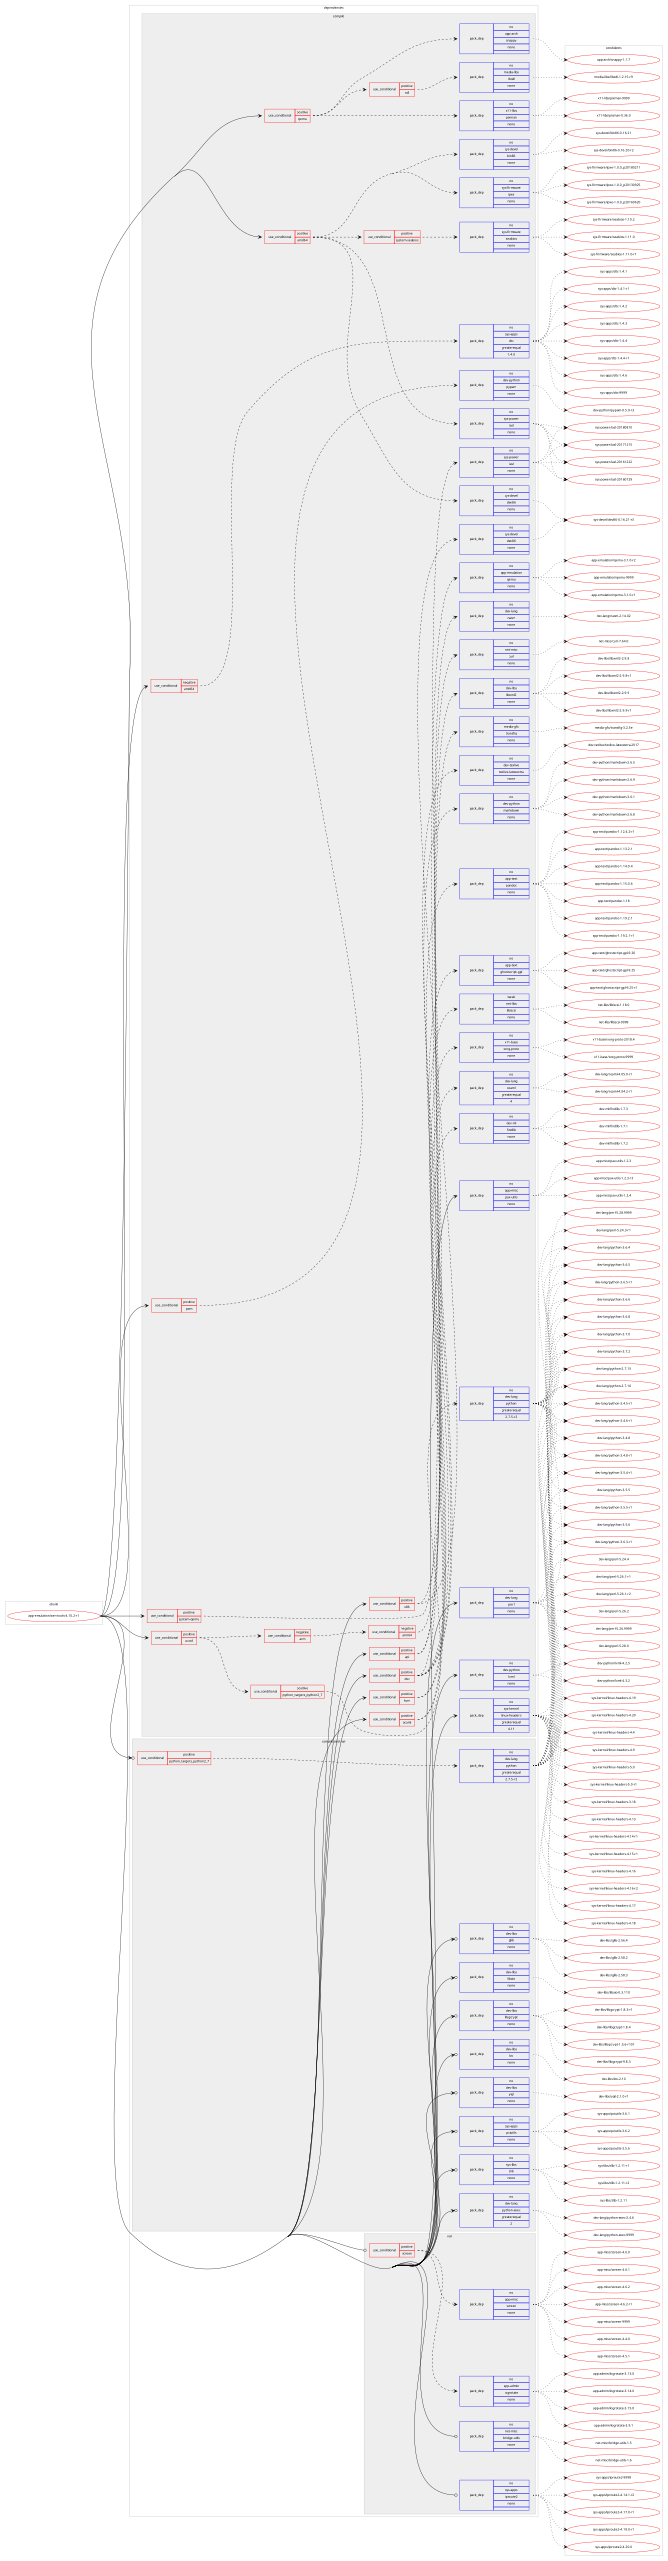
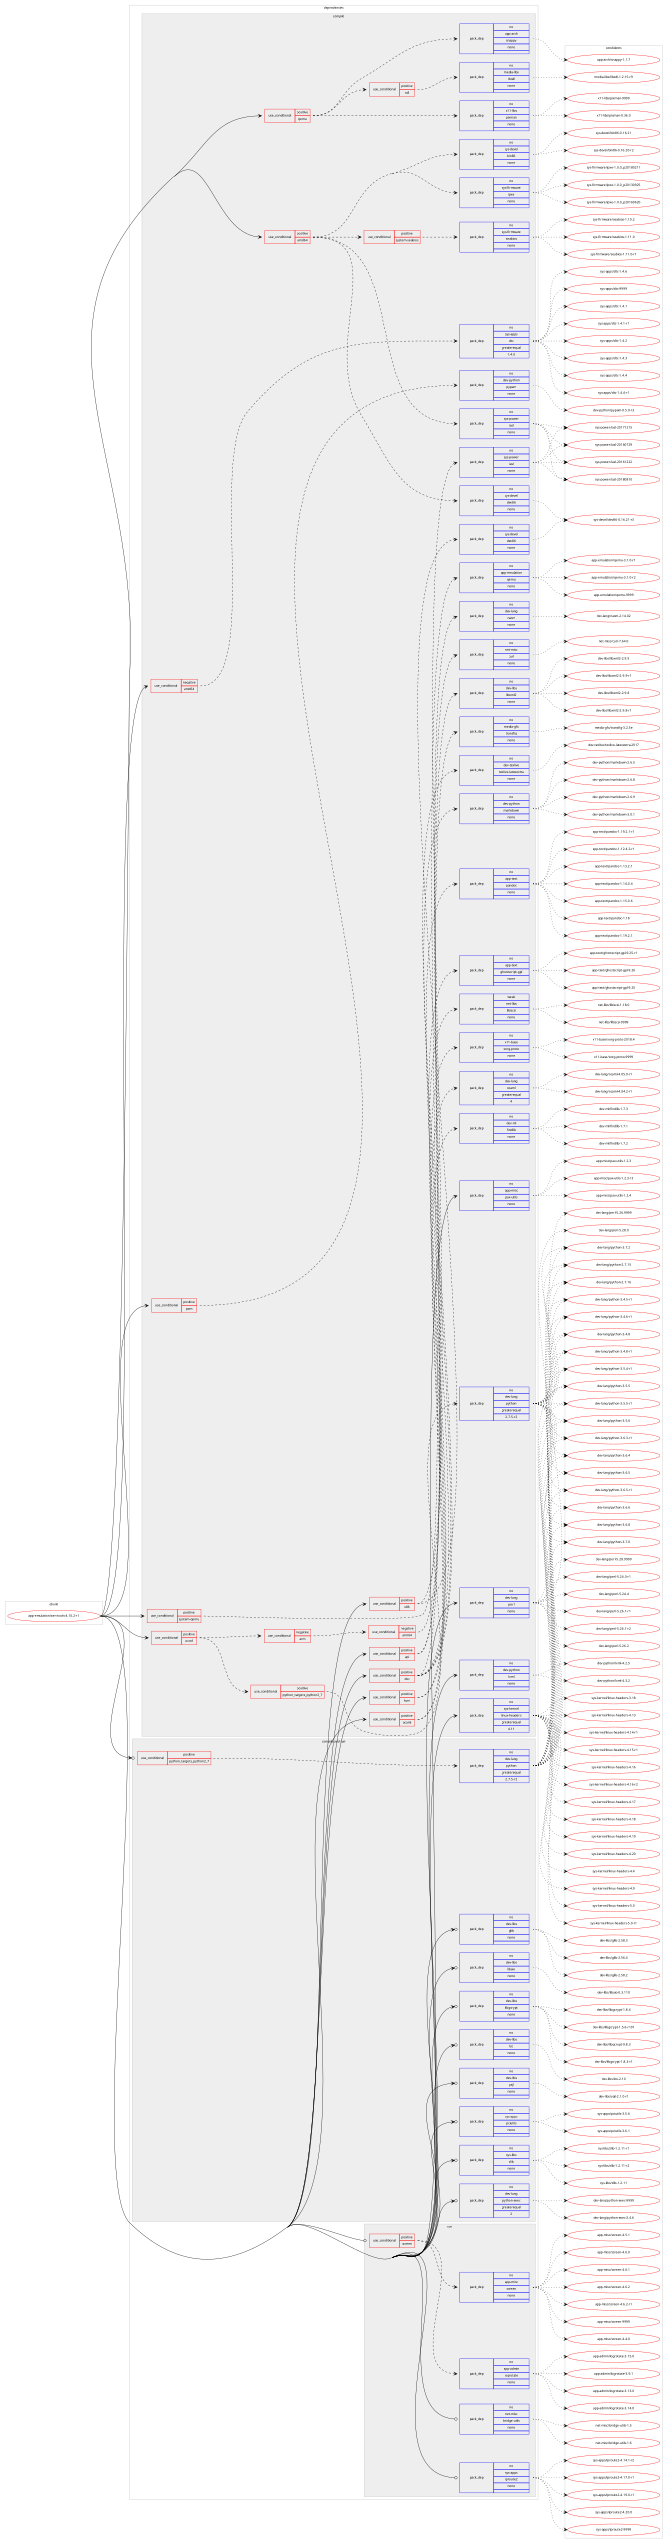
node "sys-apps/pciutils-3.6.2": removed
